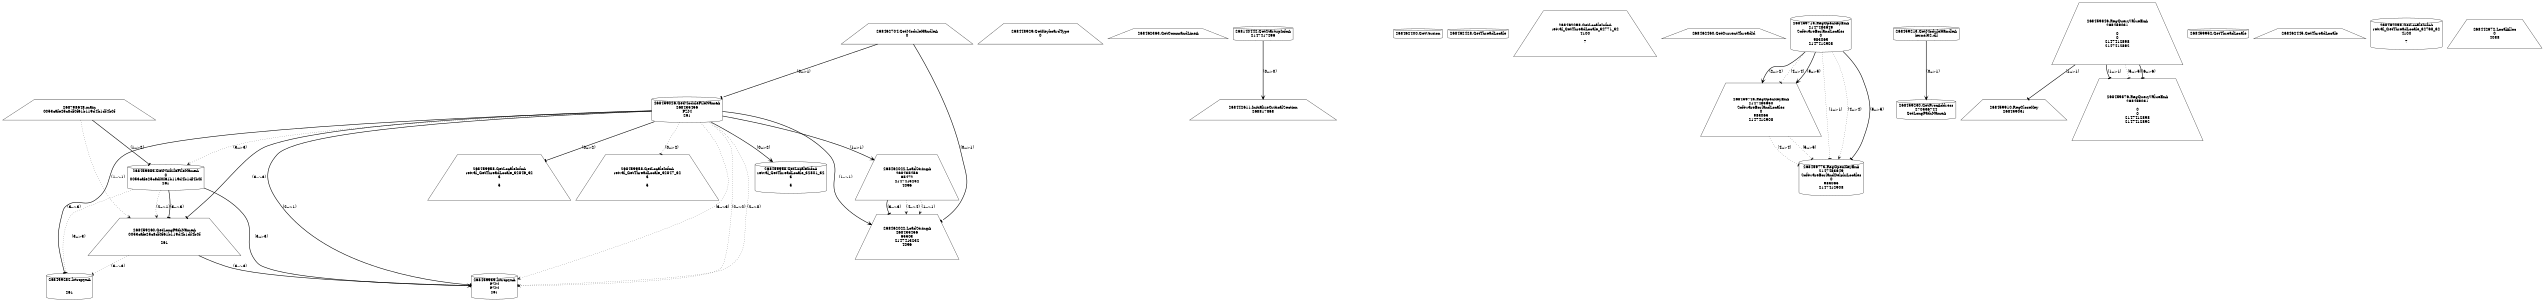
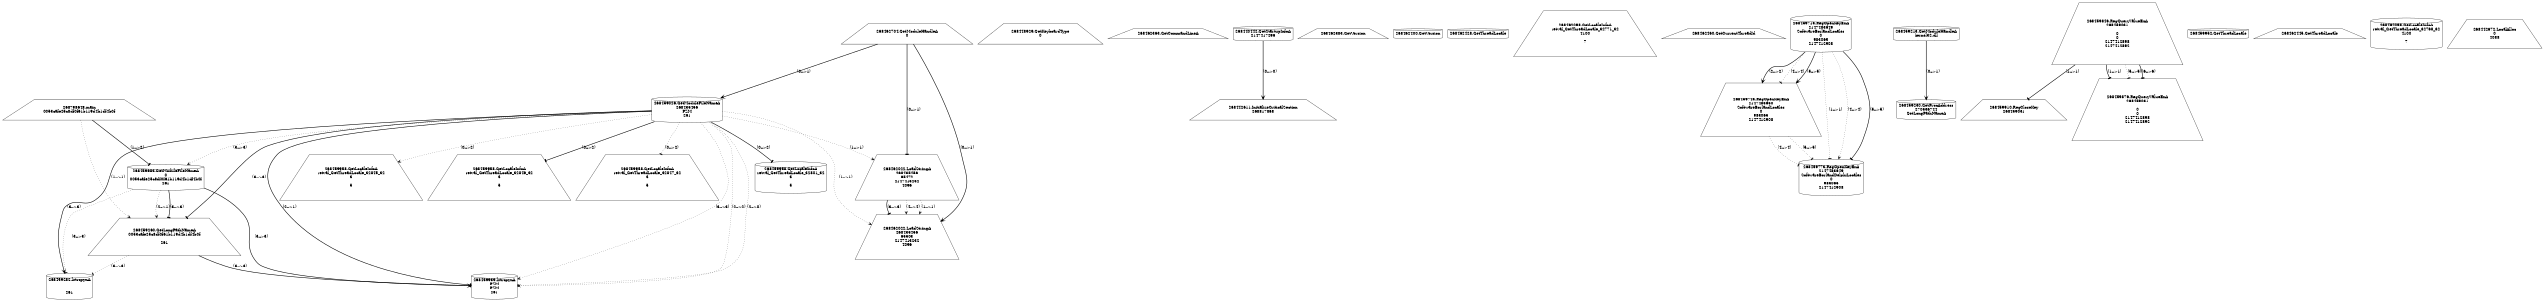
node "268140442.GetStartupInfoA 2147417296": label "268140442.GetStartupInfoA 2147417296" -> "268440442.GetStartupInfoA 2147417296"
node "268462383.GetVersion": added
edge "268462704.GetModuleHandleA 0" -> "268459026.GetModuleFileNameA 268435456 PZM 261": arrowhead tee -> vee
edge "268462704.GetModuleHandleA 0" -> "268462022.LoadStringA 268435456 65472 2147413232 4096": added, label "(0-->1)"
edge "268459026.GetModuleFileNameA 268435456 PZM 261" -> "268459282.lstrcpynA 261": arrowhead tee -> vee
edge "268459026.GetModuleFileNameA 268435456 PZM 261" -> "268462022.LoadStringA 268435456 65472 2147413232 4096": style bold -> dotted
edge "268462704.GetModuleHandleA 0" -> "268462022.LoadStringA 268435456 65503 2147413232 4096": arrowhead tee -> vee
edge "268459026.GetModuleFileNameA 268435456 PZM 261" -> "268459958.GetLocaleInfoA retval_GetThreadLocale_32801_32 3 5": arrowhead vee -> tee
edge "268459026.GetModuleFileNameA 268435456 PZM 261" -> "268462022.LoadStringA 268435456 65503 2147413232 4096": style bold -> dotted
node "268459958.GetLocaleInfoA retval_GetThreadLocale_32845_32 3 5": added
